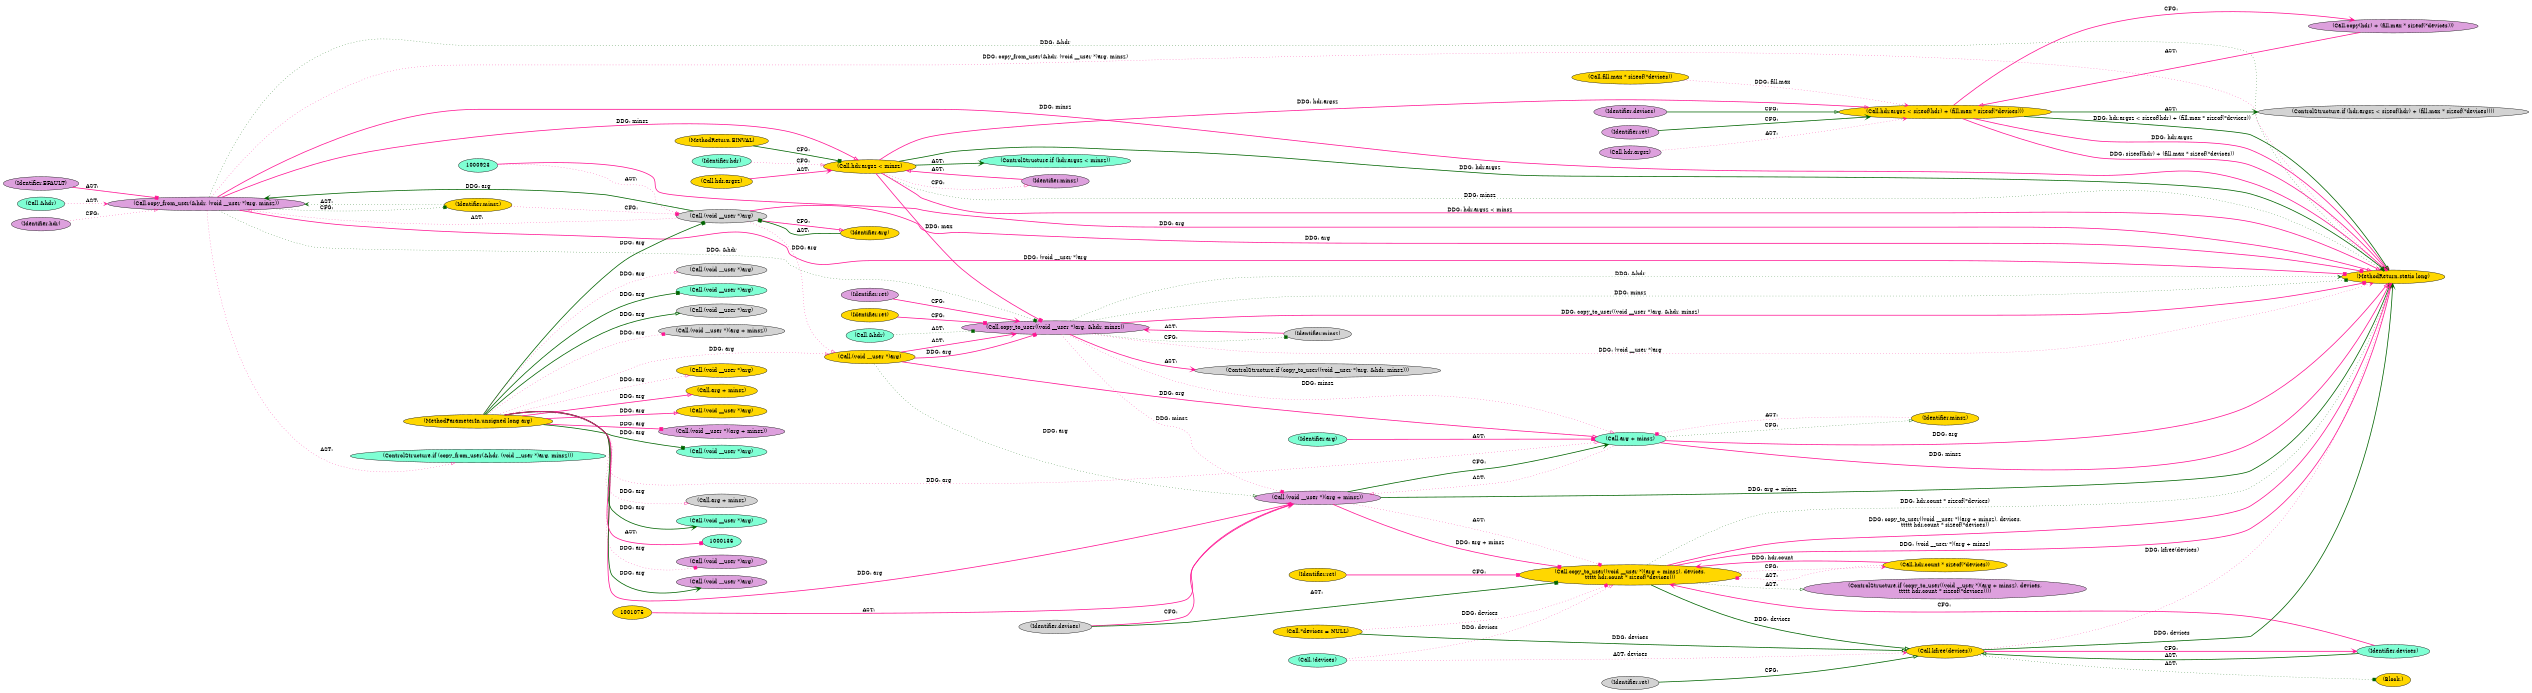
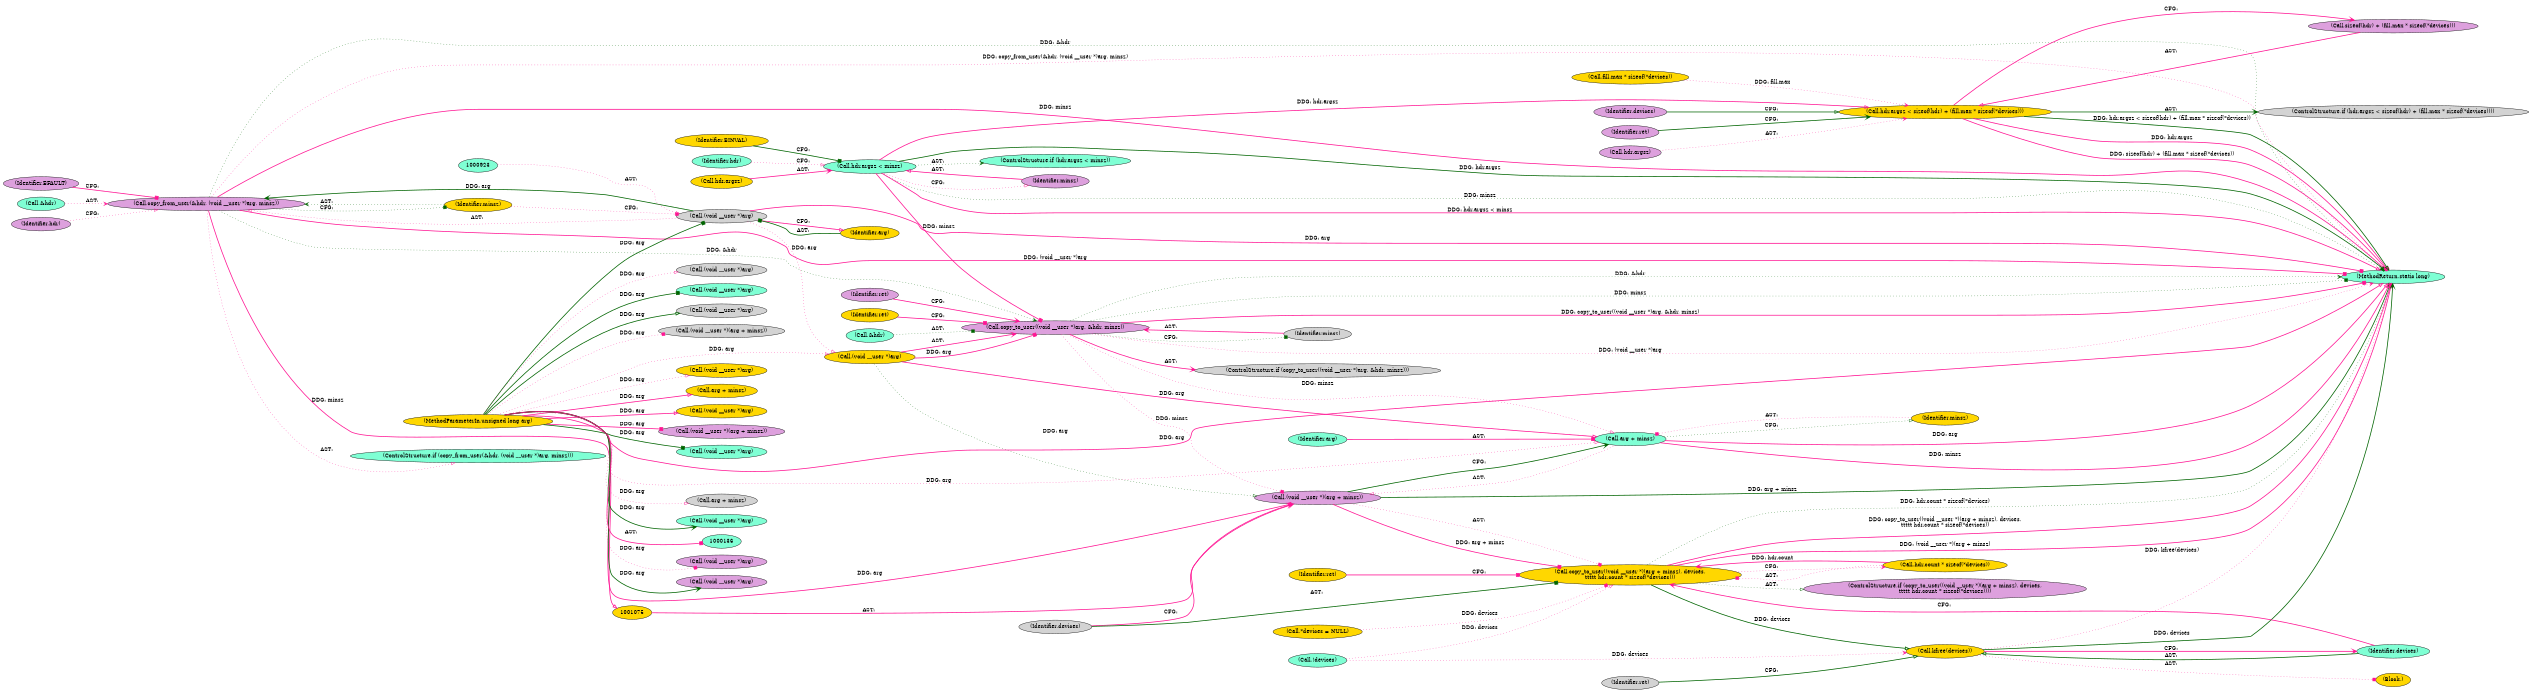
node "(Call,copy(hdr) + (fill.max * sizeof(*devices)))": label "(Call,copy(hdr) + (fill.max * sizeof(*devices)))" -> "(Call,sizeof(hdr) + (fill.max * sizeof(*devices)))"
edge "(Call,copy_from_user(&hdr, (void __user *)arg, minsz))" -> "(Call,hdr.argsz < minsz)": now "(Call,copy_from_user(&hdr, (void __user *)arg, minsz))" -> "1001075"
node "(MethodReturn,EINVAL)": label "(MethodReturn,EINVAL)" -> "(Identifier,EINVAL)"
edge "(Call,hdr.argsz < minsz)" -> "(ControlStructure,if (hdr.argsz < minsz))": style bold -> dotted
node "(Call,hdr.argsz < minsz)": fillcolor gold -> aquamarine
edge "(Identifier,EFAULT)" -> "(Call,copy_from_user(&hdr, (void __user *)arg, minsz))": label "AST: " -> "CFG: "
edge "(Call,hdr.argsz < minsz)" -> "(Call,copy_to_user((void __user *)arg, &hdr, minsz))": label "DDG: max" -> "DDG: minsz"
edge "1000923" -> "(MethodReturn,static long)": now "(MethodParameterIn,unsigned long arg)" -> "(MethodReturn,static long)"
edge "(Call,copy_from_user(&hdr, (void __user *)arg, minsz))" -> "(Call,copy_to_user((void __user *)arg, &hdr, minsz))": arrowhead box -> vee
node "(MethodReturn,static long)": fillcolor gold -> aquamarine
edge "(Call,*devices = NULL)" -> "(Call,kfree(devices))": removed, label "DDG: devices"
edge "(Call,!devices)" -> "(Call,kfree(devices))": label "AST: devices" -> "DDG: devices"
edge "(Call,kfree(devices))" -> "(Block,)": color darkgreen -> deeppink
